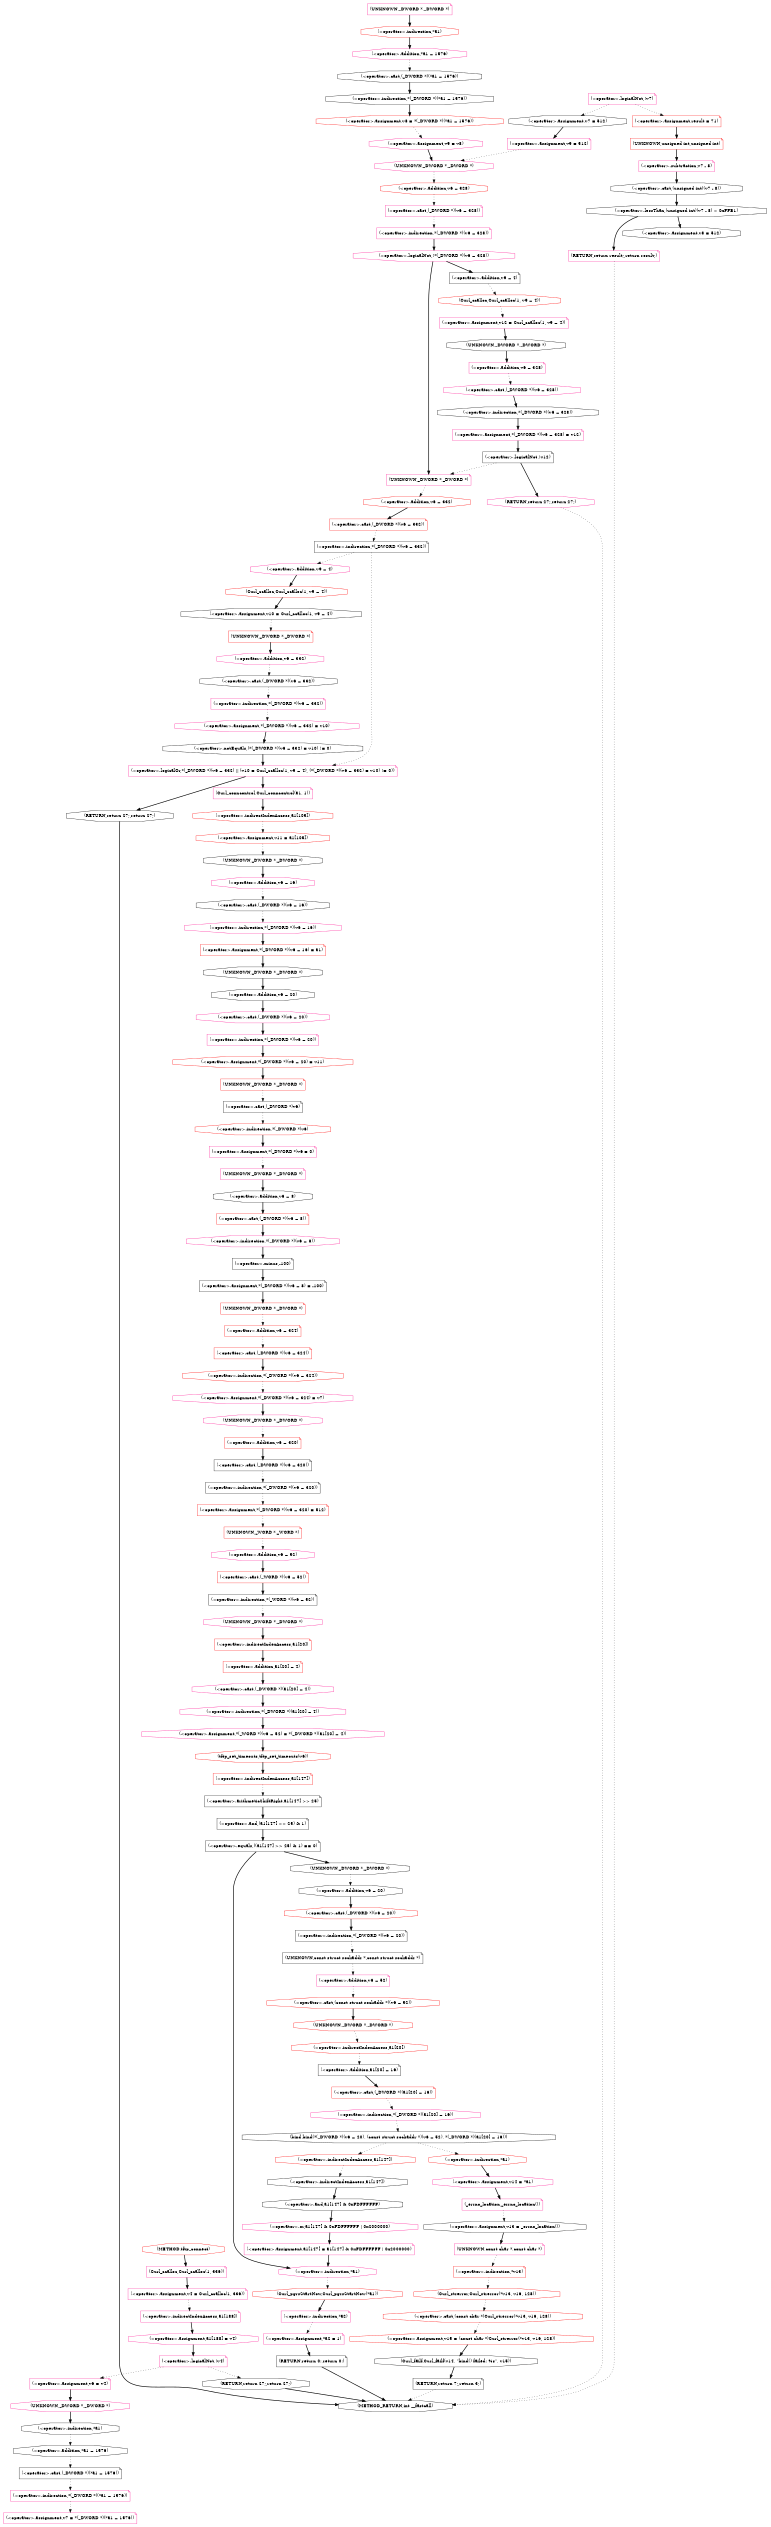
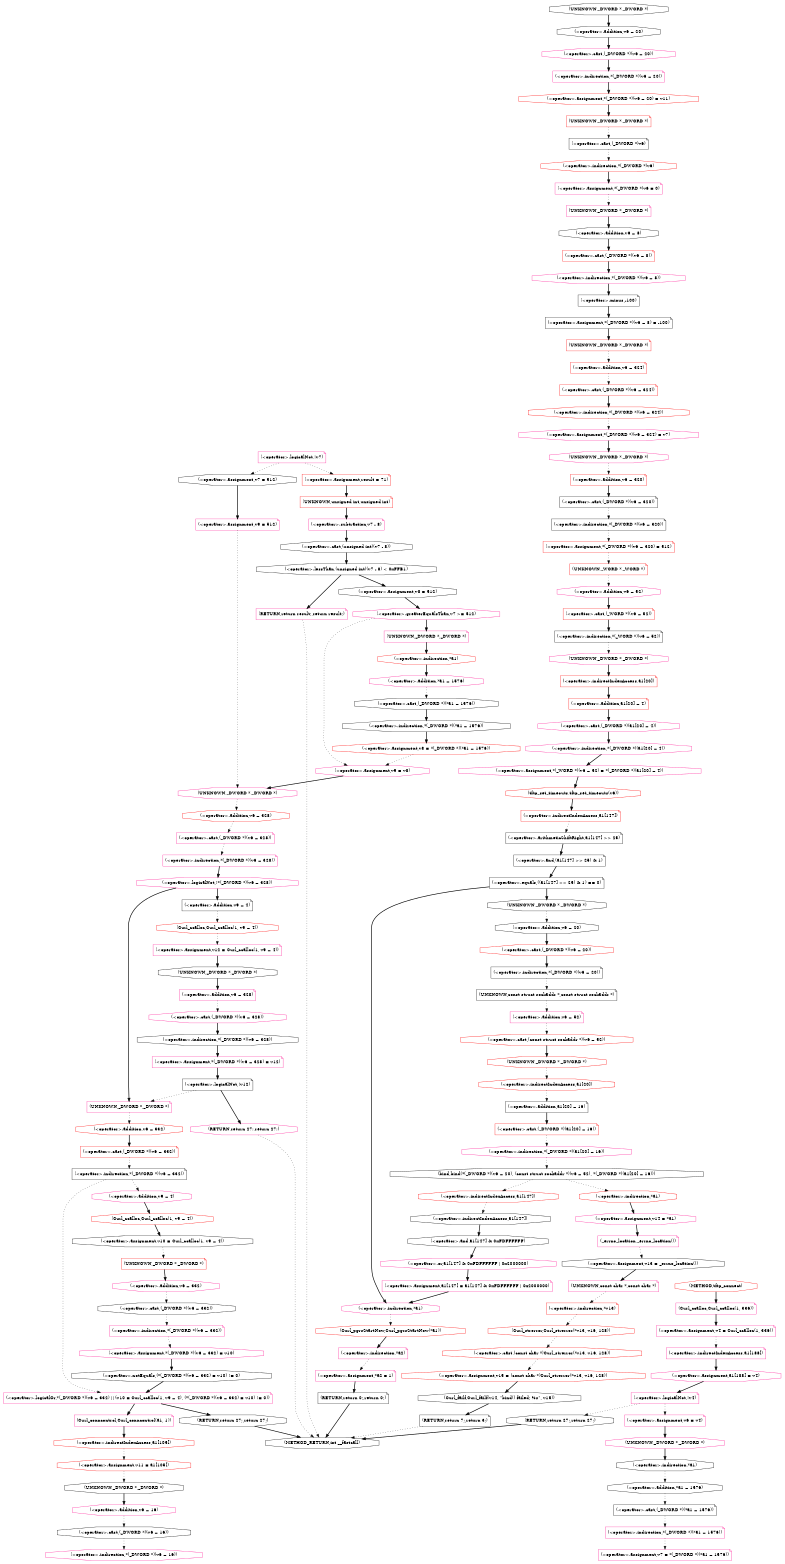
node "(<operator>.greaterEqualsThan,v7 >= 512)": added
node "(<operator>.assignment,*(_DWORD *)(v6 + 16) = a1)": removed
